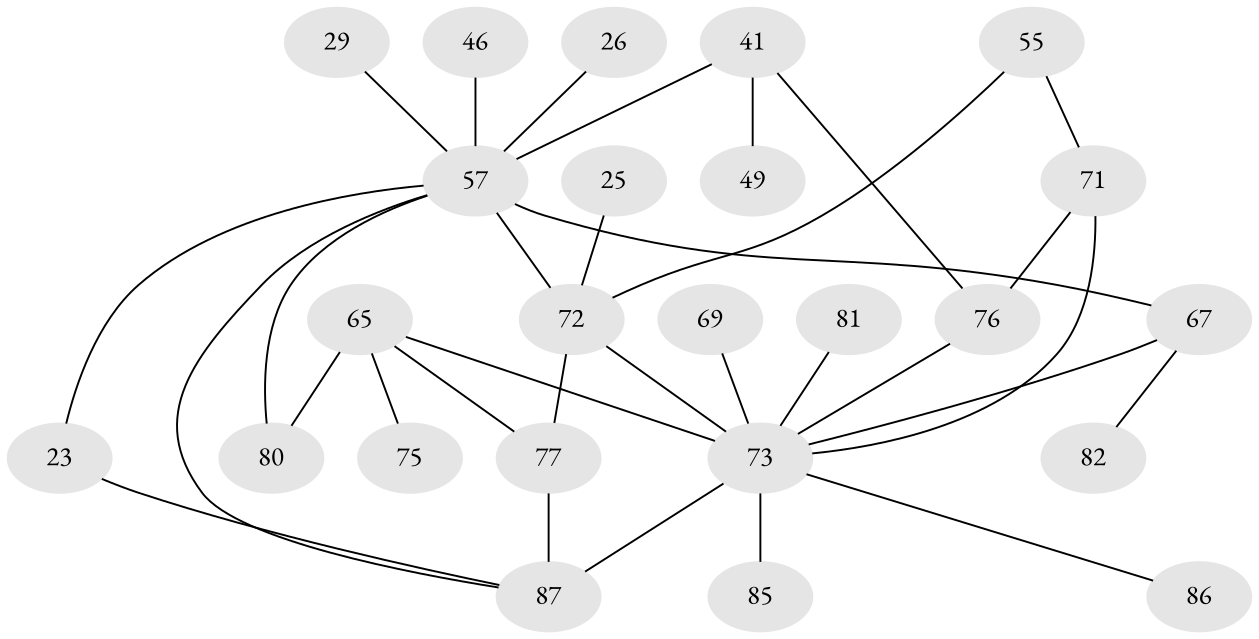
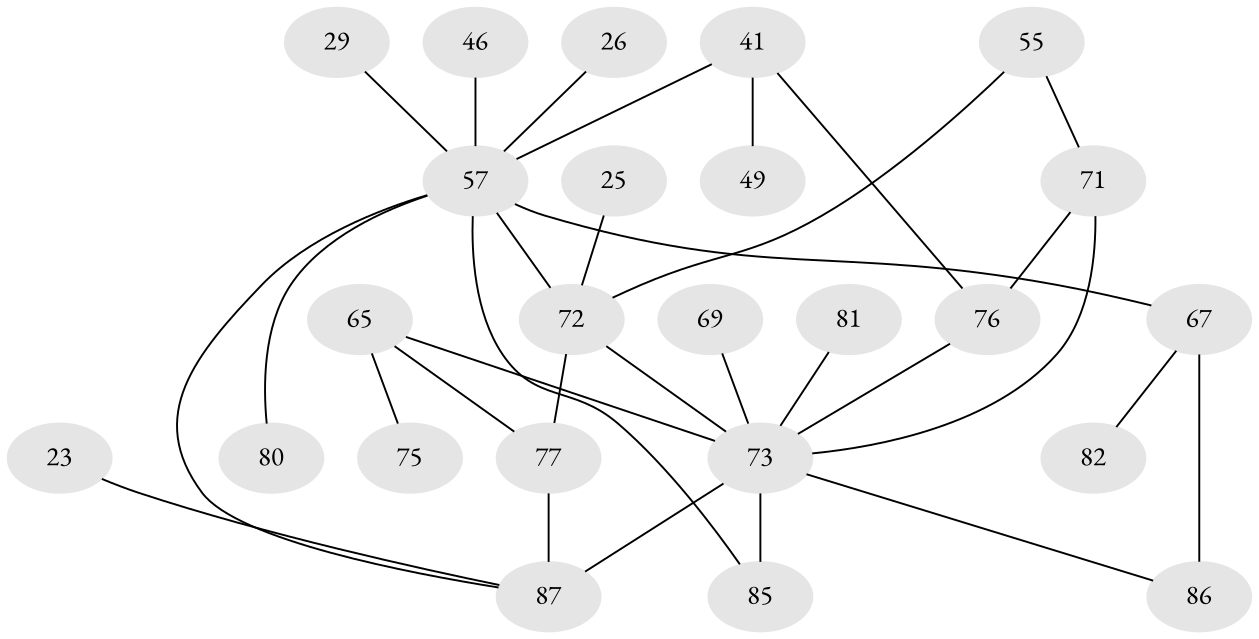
edge "57" -- "23": now "57" -- "85"
edge "65" -- "80": removed
edge "67" -- "73": now "67" -- "86"
